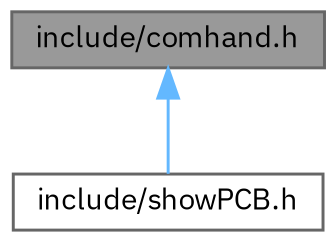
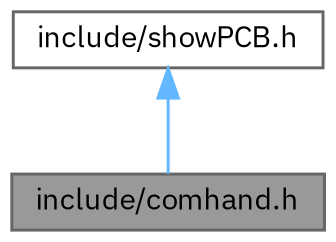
edge "include/showPCB.h" -> "include/comhand.h": reversed
